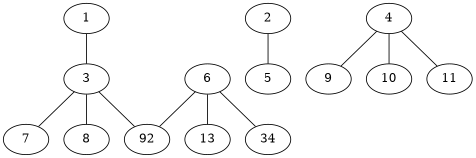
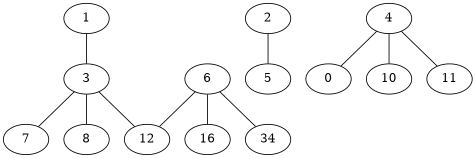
node "9": label "9" -> "0"
node "92": label "92" -> "12"
node "13": label "13" -> "16"
